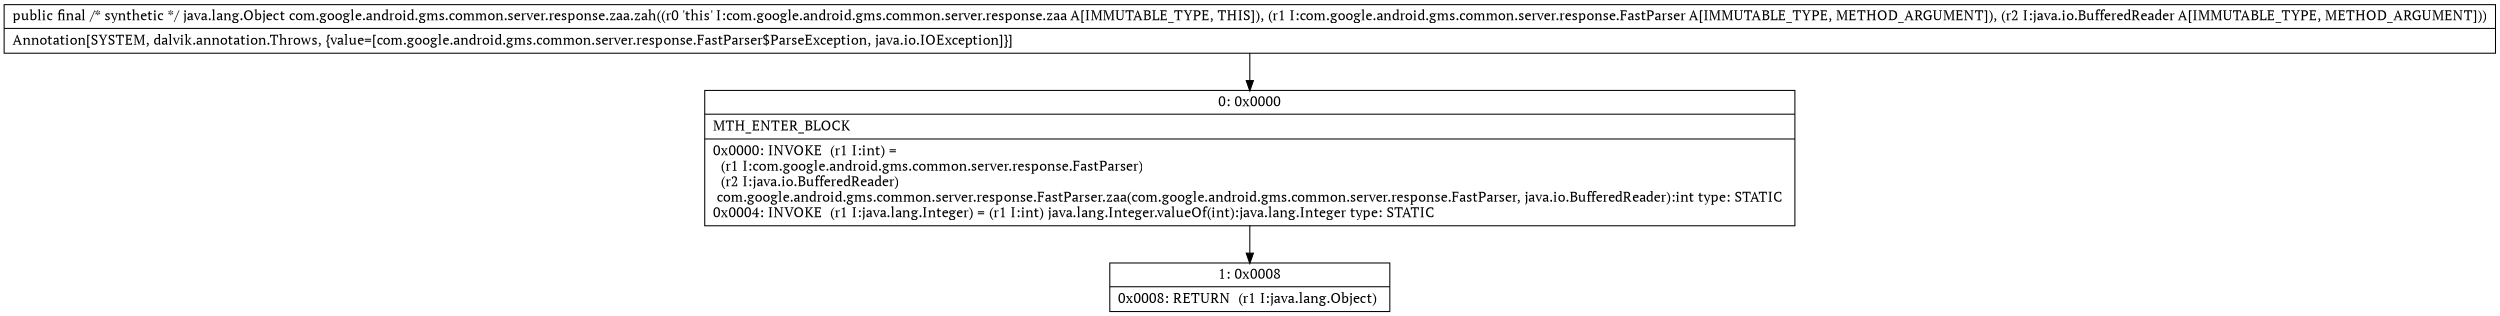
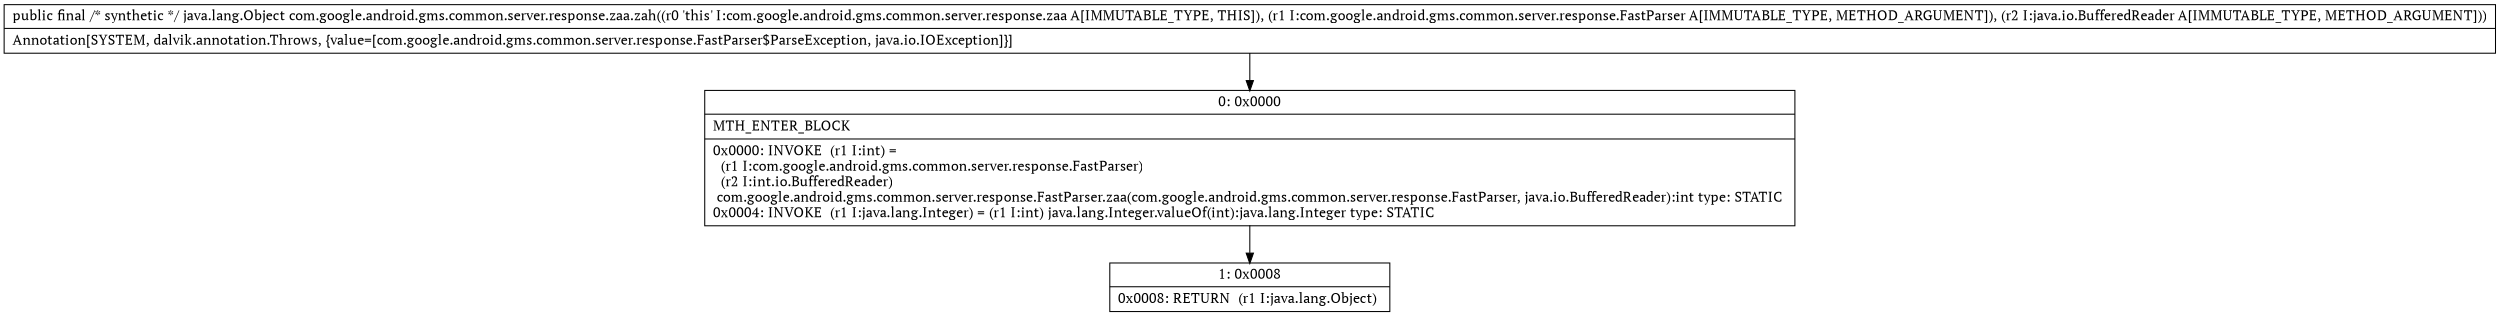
node "0: 0x0000": text "(r2 I:java.io.BufferedReader)" -> "(r2 I:int.io.BufferedReader)"
